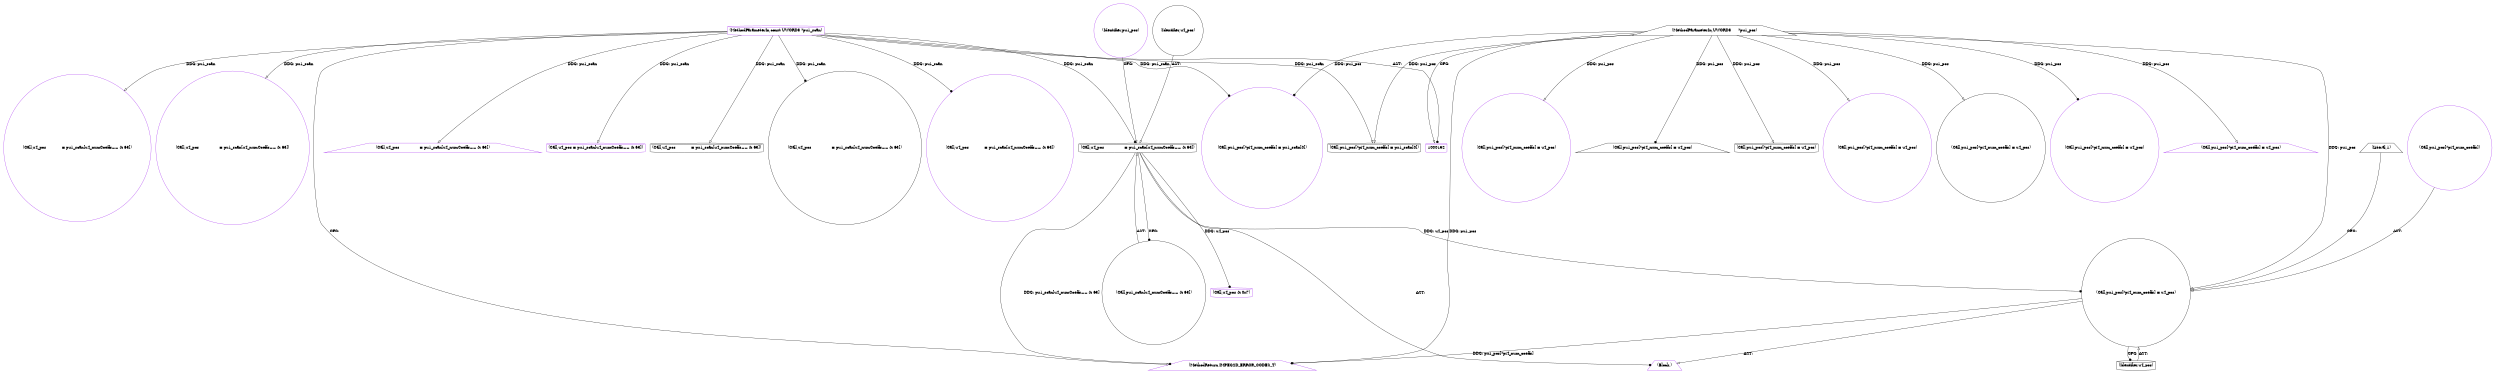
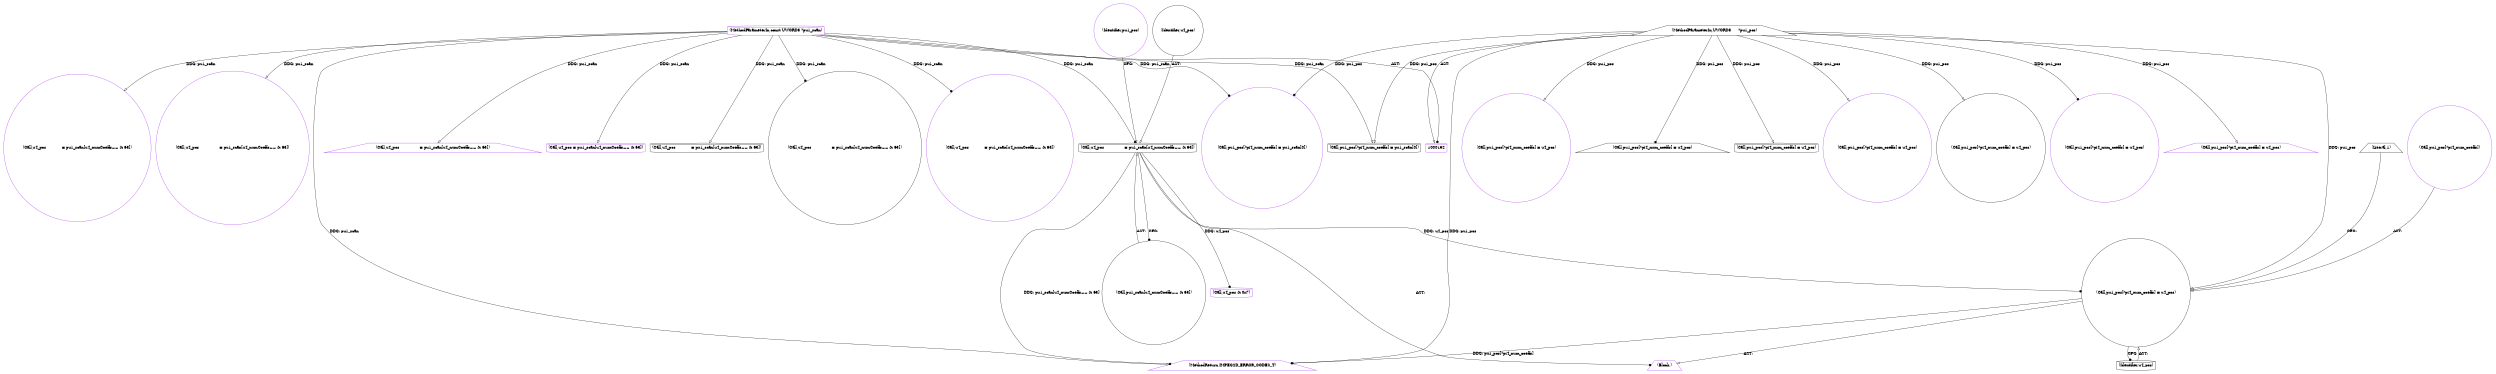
edge "(MethodParameterIn,UWORD8      *pu1_pos)" -> "1000152": label "CFG: " -> "AST: "
edge "(MethodParameterIn,const UWORD8 *pu1_scan)" -> "(MethodReturn,IMPEG2D_ERROR_CODES_T)": label "CFG: " -> "DDG: pu1_scan"
